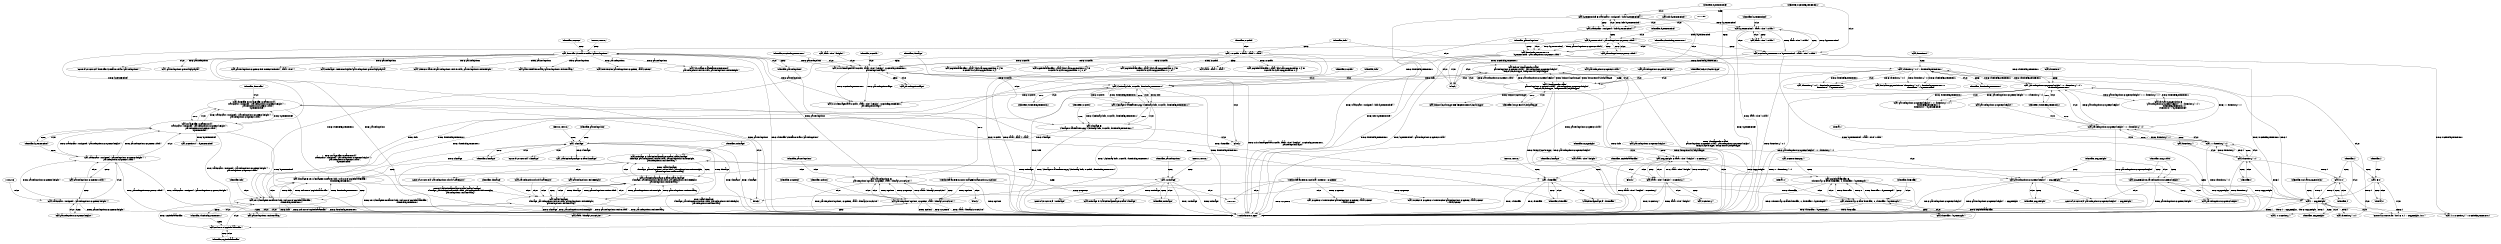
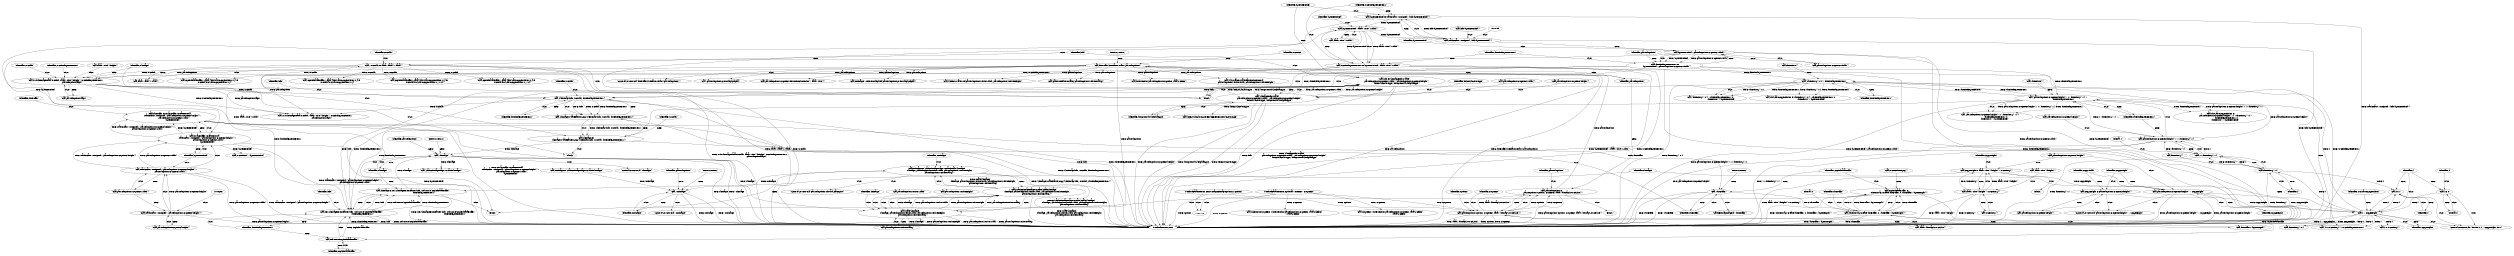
edge "(Call,bytesPerPixel * data->size().width())" -> "(Call,bytesPerPixel * parsedOptions.cropRect.width())": now "(Call,bytesPerPixel * data->size().width())" -> "(Call,static_cast<unsigned>(info.bytesPerPixel()))"
edge "(Call,data->data()->data())" -> "(Call,* srcAddr = data->data()->data())": added, label "AST:"
node "(Call,parsedOptions.shouldScaleInput)": label "(Call,parsedOptions.shouldScaleInput)" -> "(Call,parsedOptions.resizeWidth)"
edge "(Call,!m_image)" -> "(Call,m_image = StaticBitmapImage::create(skImage))": reversed
edge "(Call,copyHeight = parsedOptions.cropRect.height())" -> "(MethodReturn,RET)": removed, label "DDG: parsedOptions.cropRect.height()"
